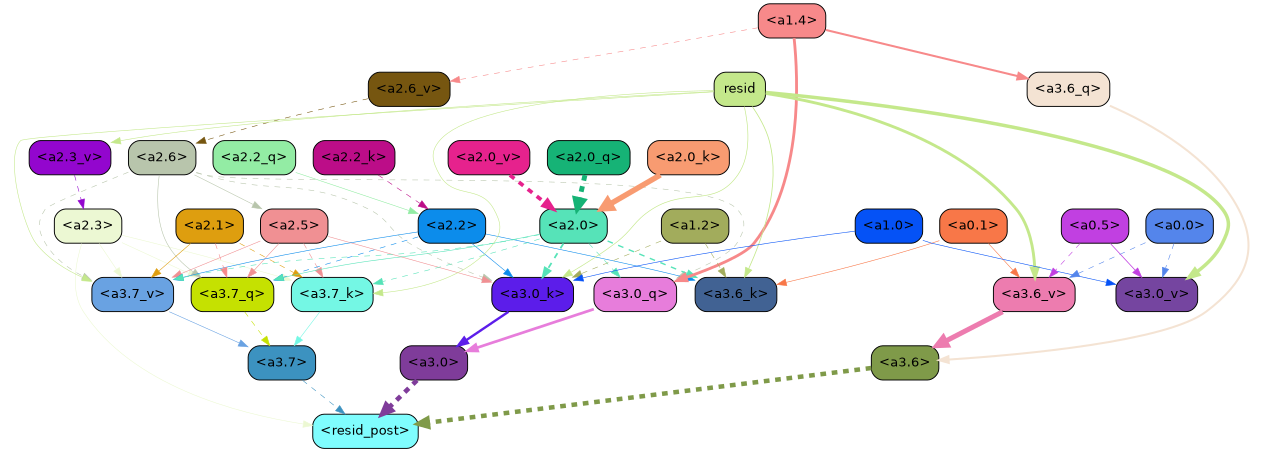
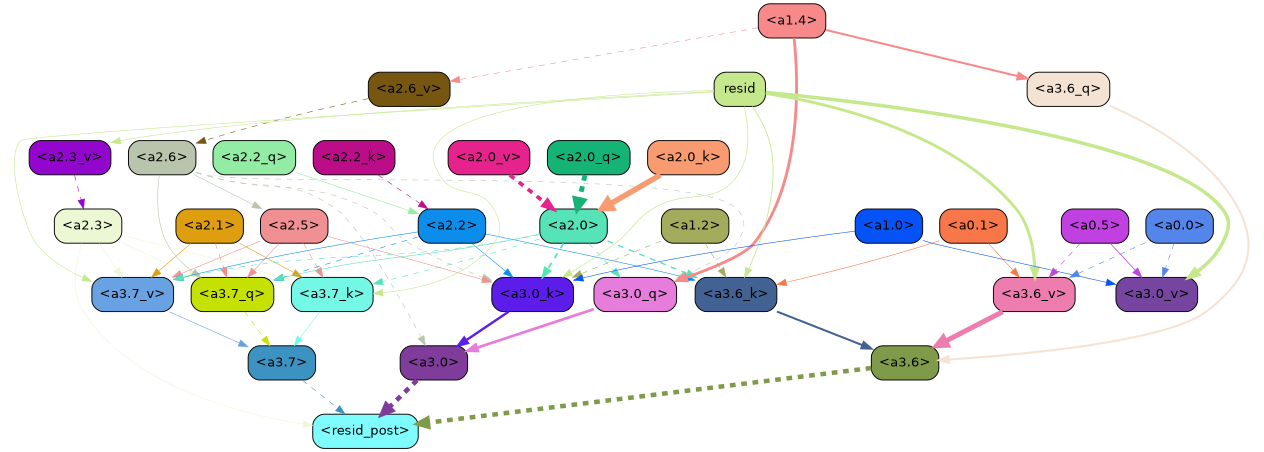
edge "<a2.6>" -> "<a3.7_v>": now "<a2.6>" -> "<a3.0>"
edge "<a2.1>" -> "<a3.7_k>": style dashed -> bold
edge "<a3.6_k>" -> "<a3.6>": added
